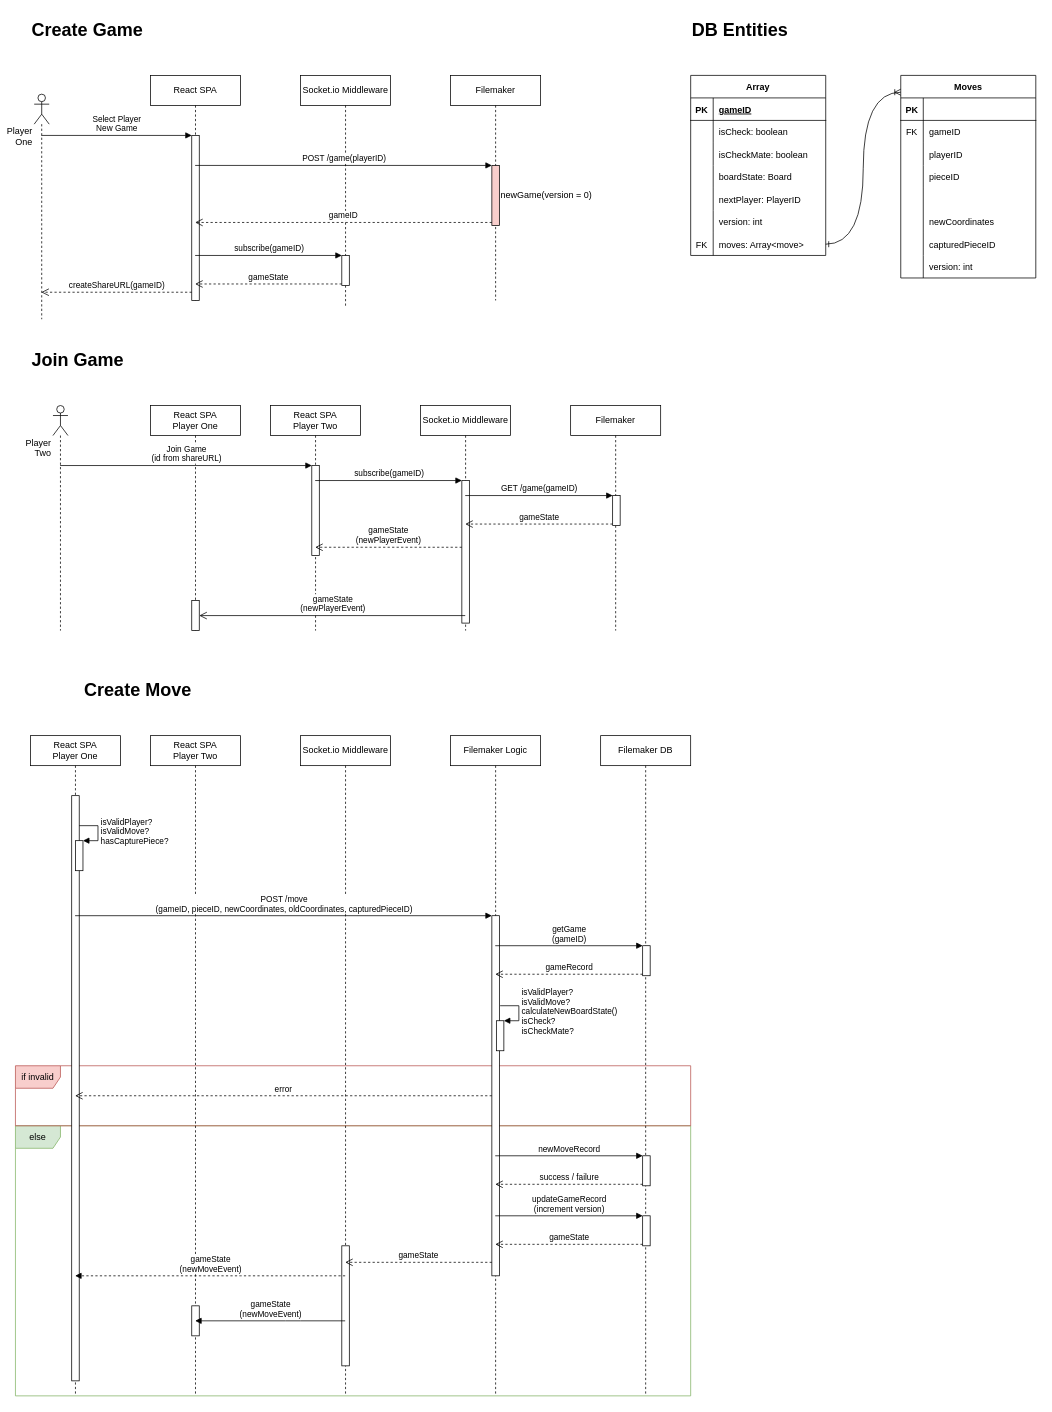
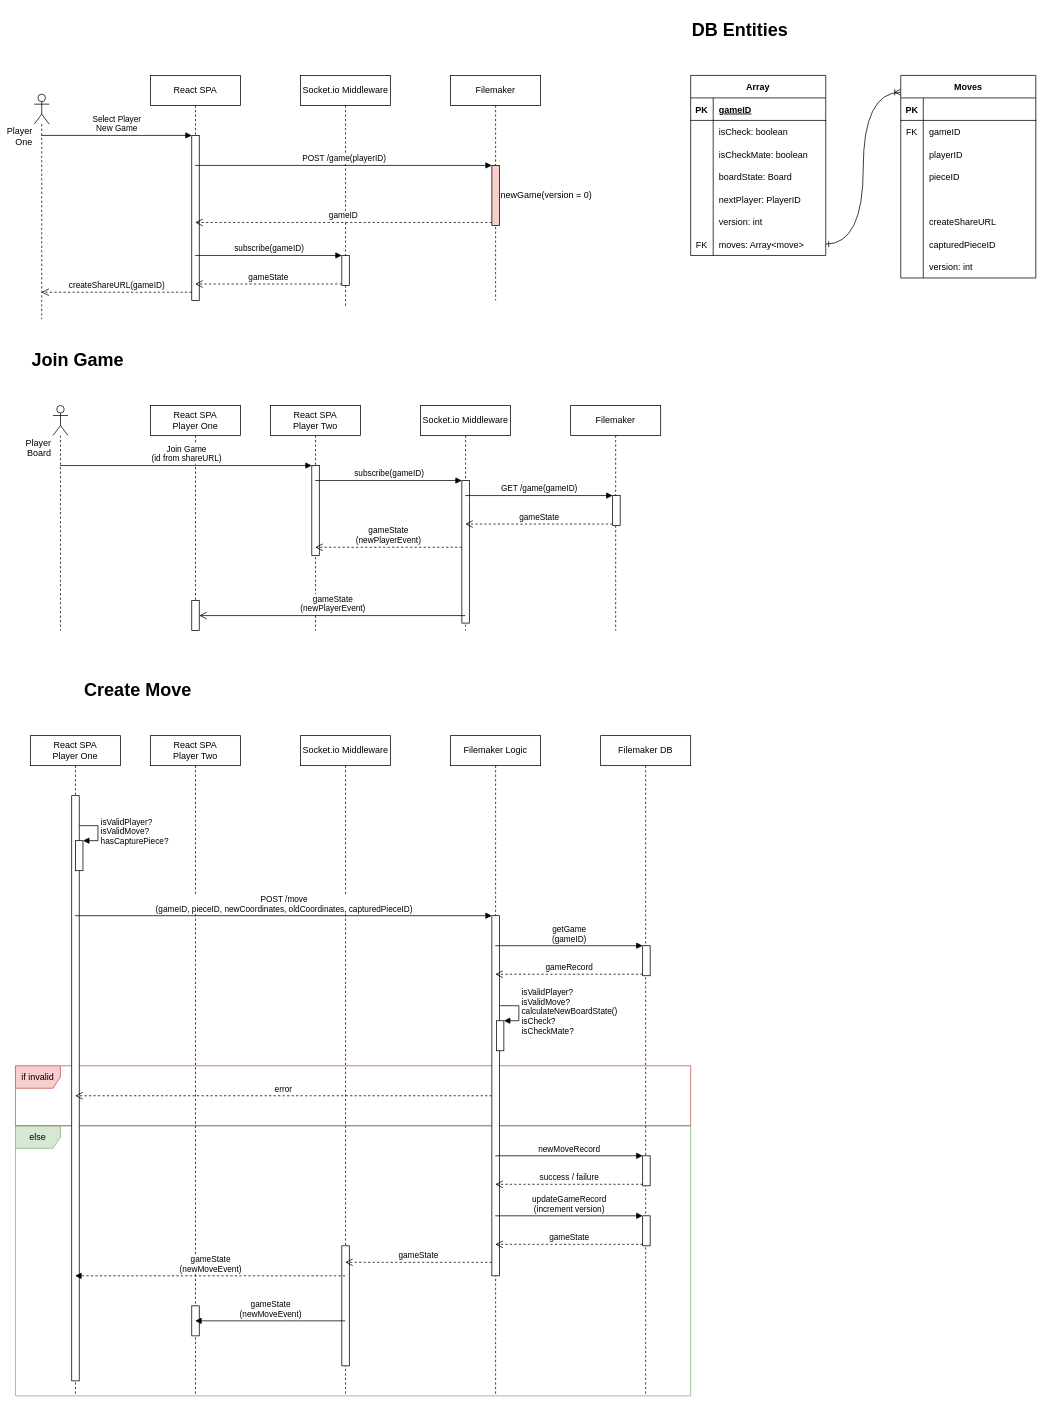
node "Create Game": removed
node "newCoordinates": label "newCoordinates" -> "createShareURL"
node "Player Two": label "Player Two" -> "Player Board"
